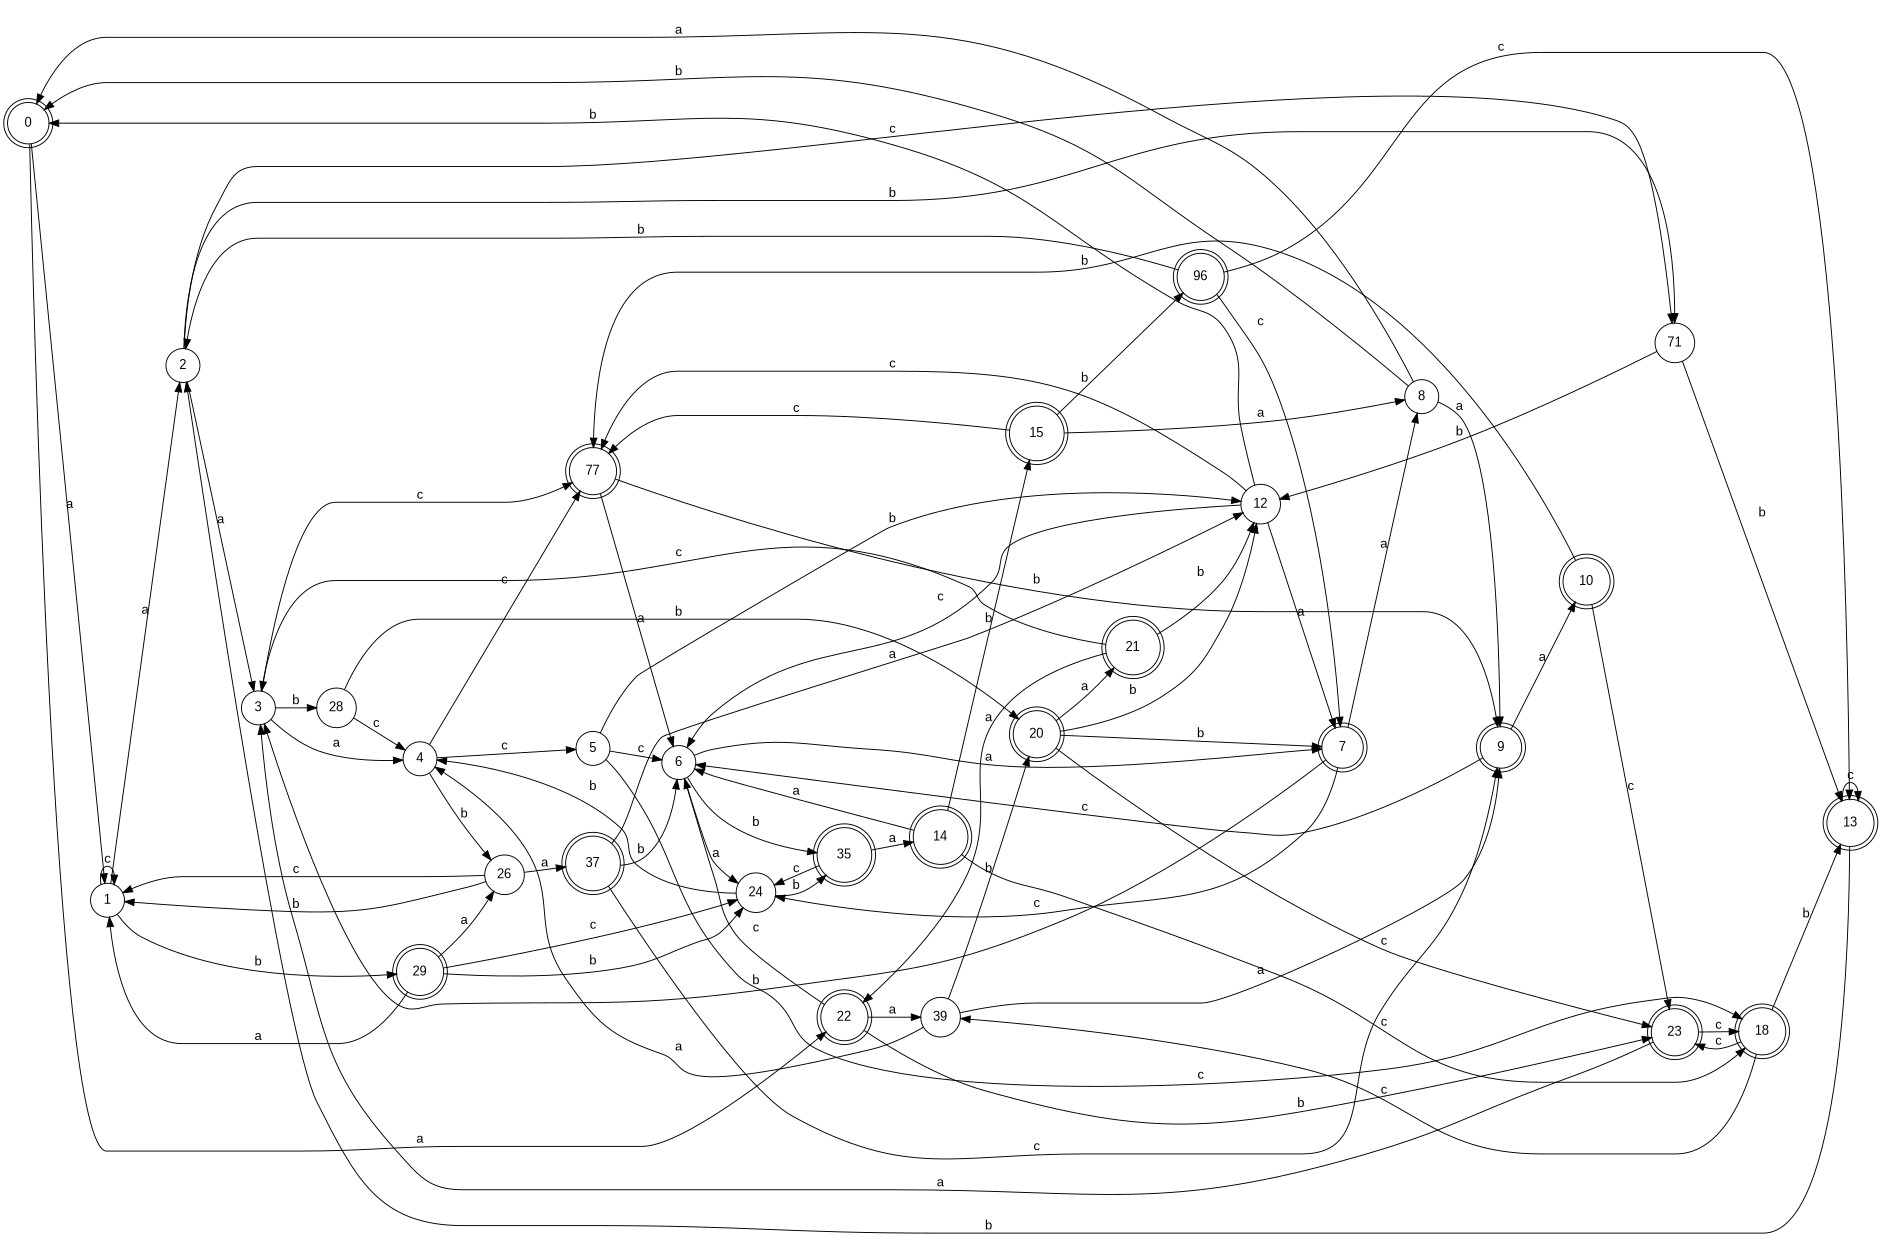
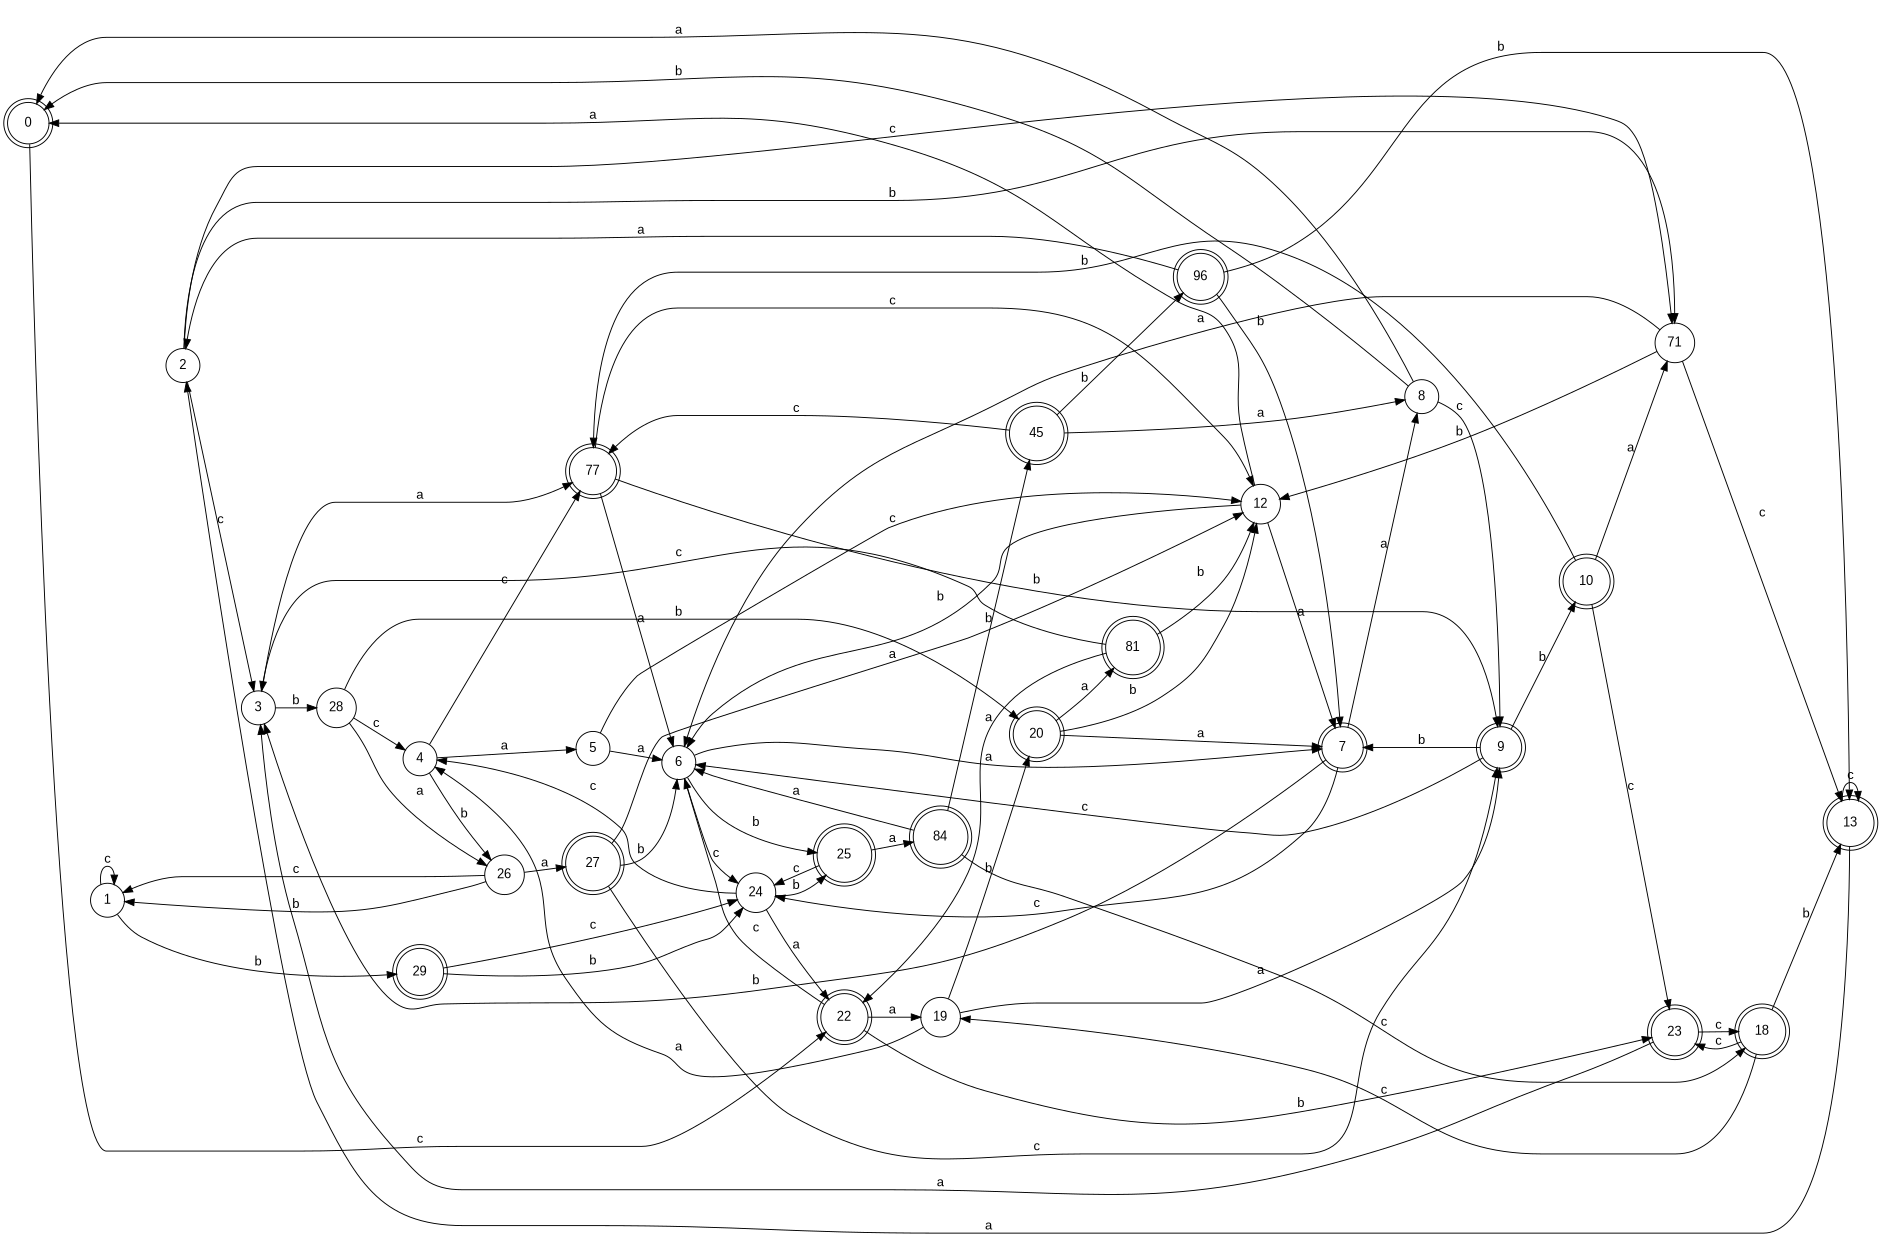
edge "96" -> "13": label "c" -> "b"
edge "12" -> "0": label "b" -> "a"
edge "96" -> "2": label "b" -> "a"
edge "96" -> "7": label "c" -> "b"
edge "71" -> "6": added, label "a"
edge "12" -> "77": reversed
edge "8" -> "9": label "a" -> "c"
node "15": label "15" -> "45"
edge "10" -> "71": added, label "a"
edge "3" -> "77": label "c" -> "a"
edge "0" -> "1": removed, label "a"
edge "71" -> "13": label "b" -> "c"
edge "5" -> "12": label "b" -> "c"
edge "2" -> "3": label "a" -> "c"
edge "12" -> "6": label "c" -> "b"
edge "1" -> "2": removed, label "a"
node "21": label "21" -> "81"
edge "9" -> "10": label "a" -> "b"
edge "20" -> "7": label "b" -> "a"
edge "4" -> "5": label "c" -> "a"
edge "9" -> "7": added, label "b"
edge "5" -> "6": label "c" -> "a"
edge "3" -> "4": removed, label "a"
edge "24" -> "4": label "b" -> "c"
node "14": label "14" -> "84"
edge "6" -> "24": label "a" -> "c"
node "35": label "35" -> "25"
node "37": label "37" -> "27"
edge "20" -> "23": removed, label "c"
edge "29" -> "26": now "28" -> "26"
edge "24" -> "22": added, label "a"
node "39": label "39" -> "19"
edge "29" -> "1": removed, label "a"
edge "5" -> "18": removed, label "c"
edge "0" -> "22": label "a" -> "c"
edge "13" -> "2": label "b" -> "a"
